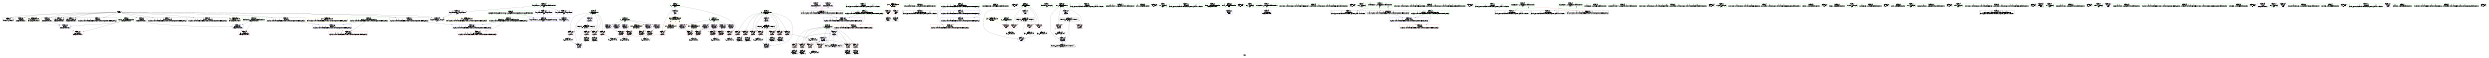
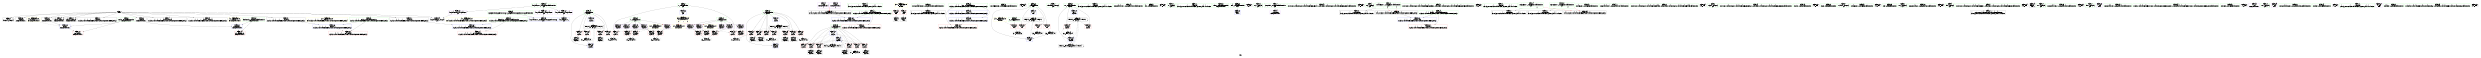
node "NodeID: 261": removed
